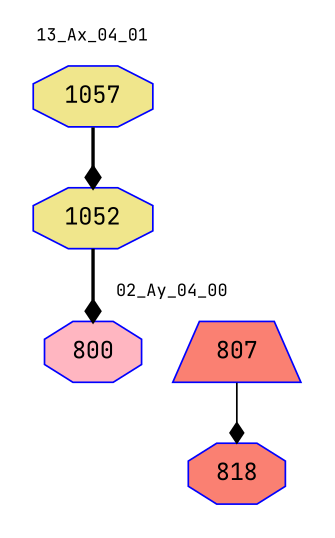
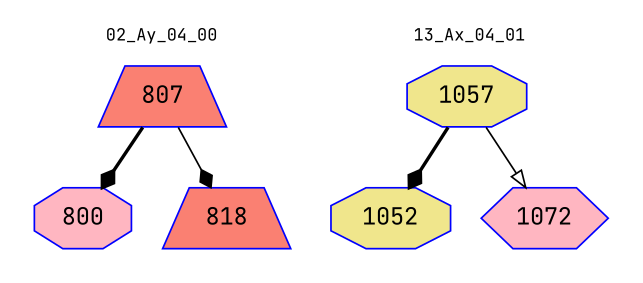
node "1072": added
edge "1052" -> "800": now "807" -> "800"
node "818": shape octagon -> trapezium
